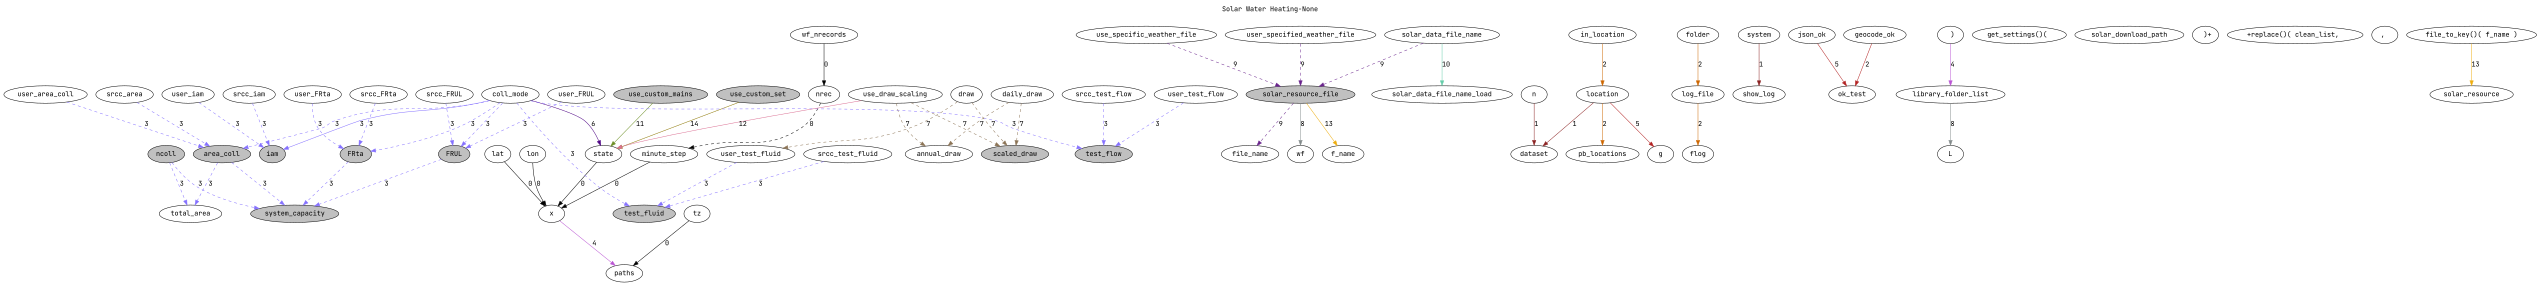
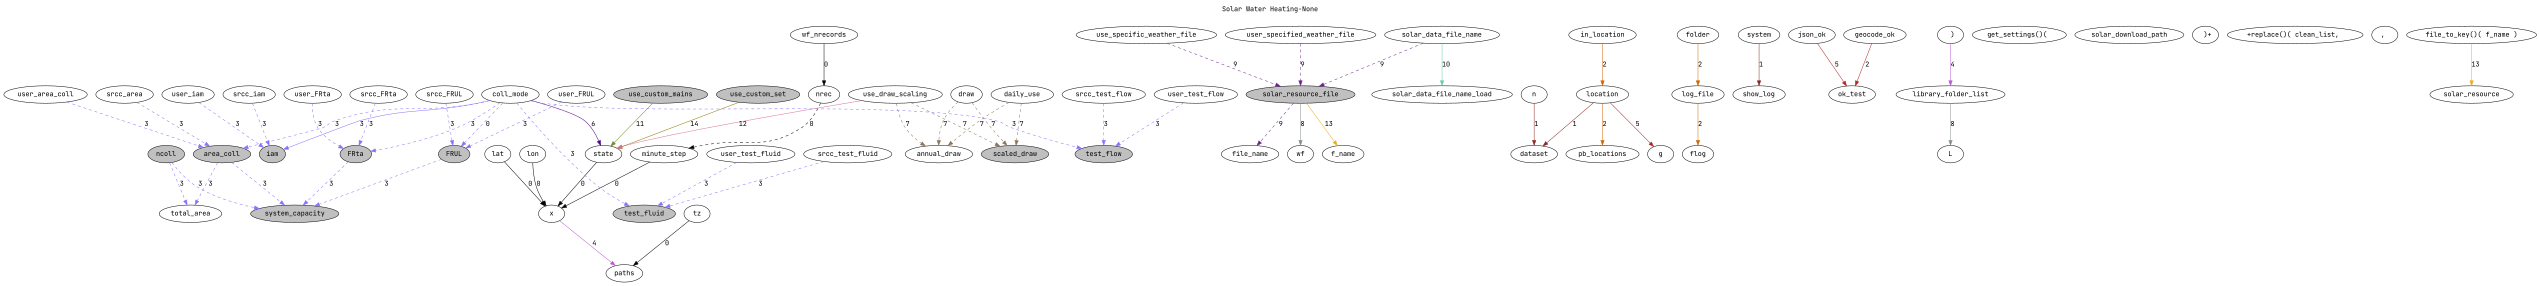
node "daily_draw": label "daily_draw" -> "daily_use"
edge "coll_mode" -> "FRUL": label "3" -> "0"
edge "draw" -> "user_test_fluid": now "draw" -> "annual_draw"
